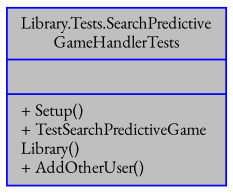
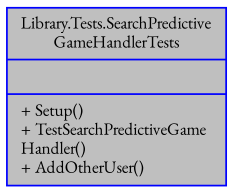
node "Library.Tests.SearchPredictive": text "Library()" -> "Handler()"
